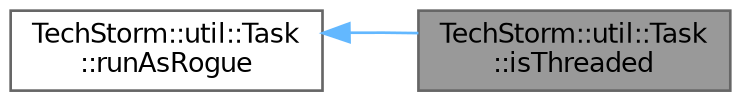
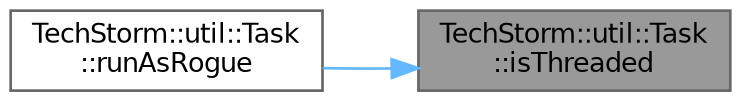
edge "TechStorm::util::Task ::isThreaded" -> "TechStorm::util::Task ::runAsRogue": reversed
